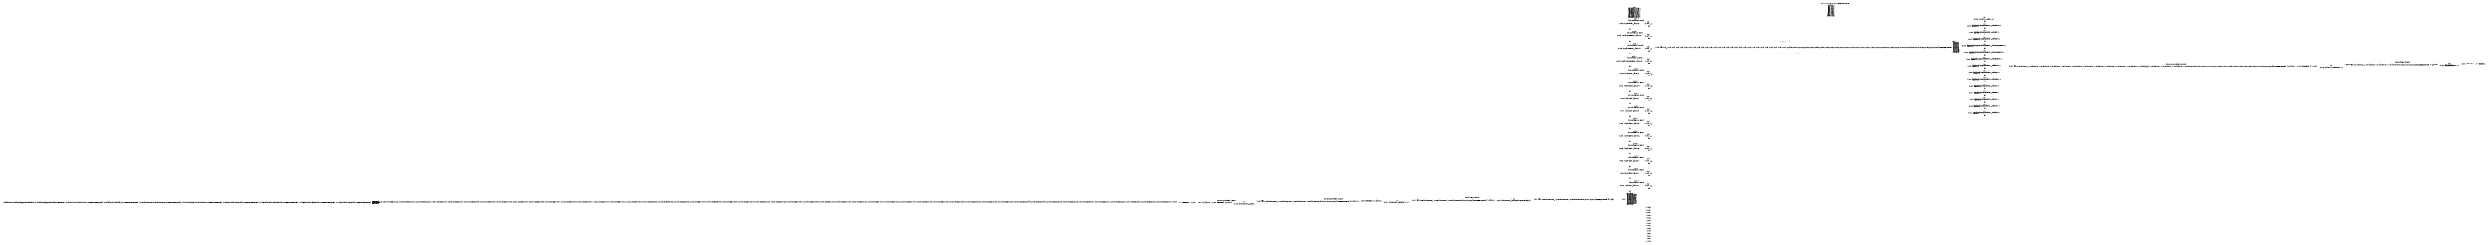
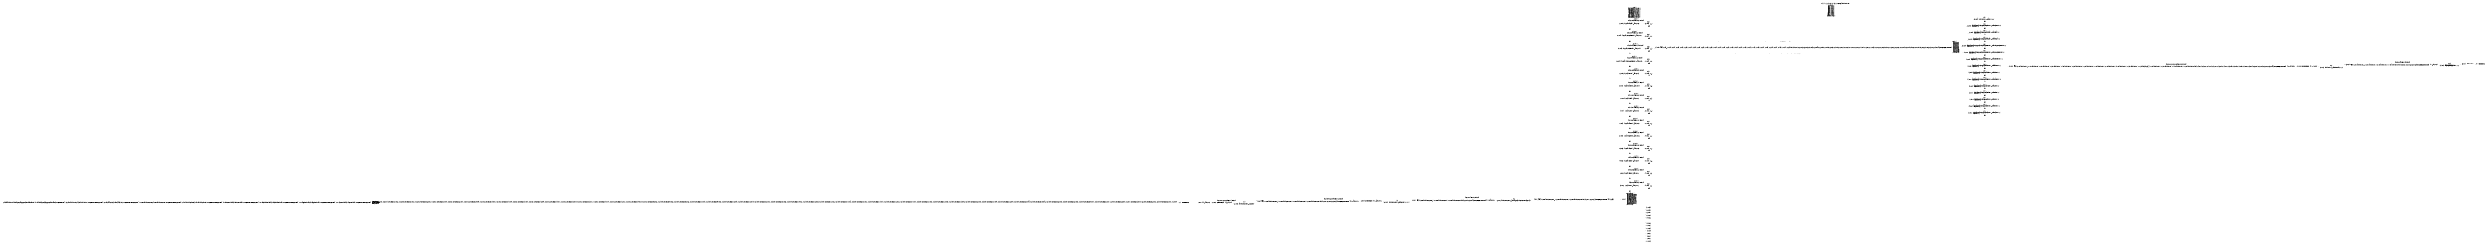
node "80: 0x0000": removed
node "116: 0x0078": removed
